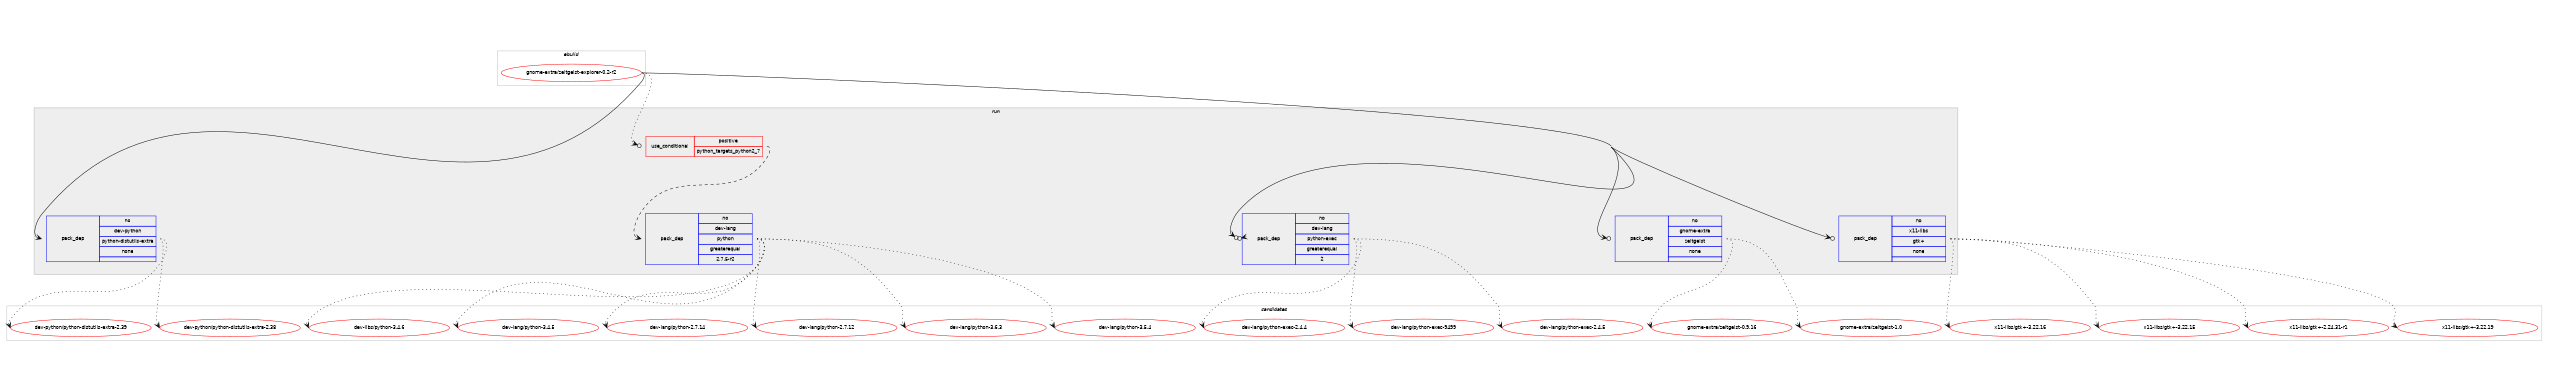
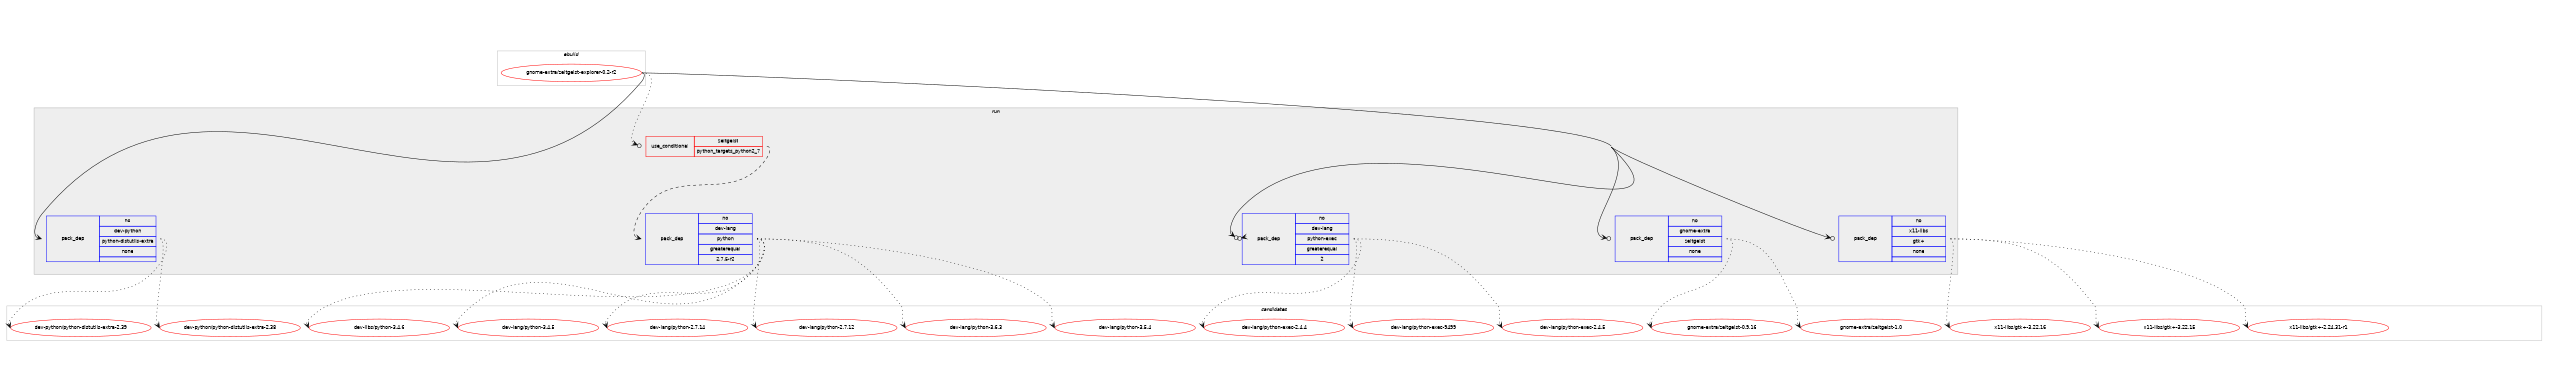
node "use_conditional": text "positive" -> "zeitgeist"
node "x11-libs/gtk+-3.22.19": removed
